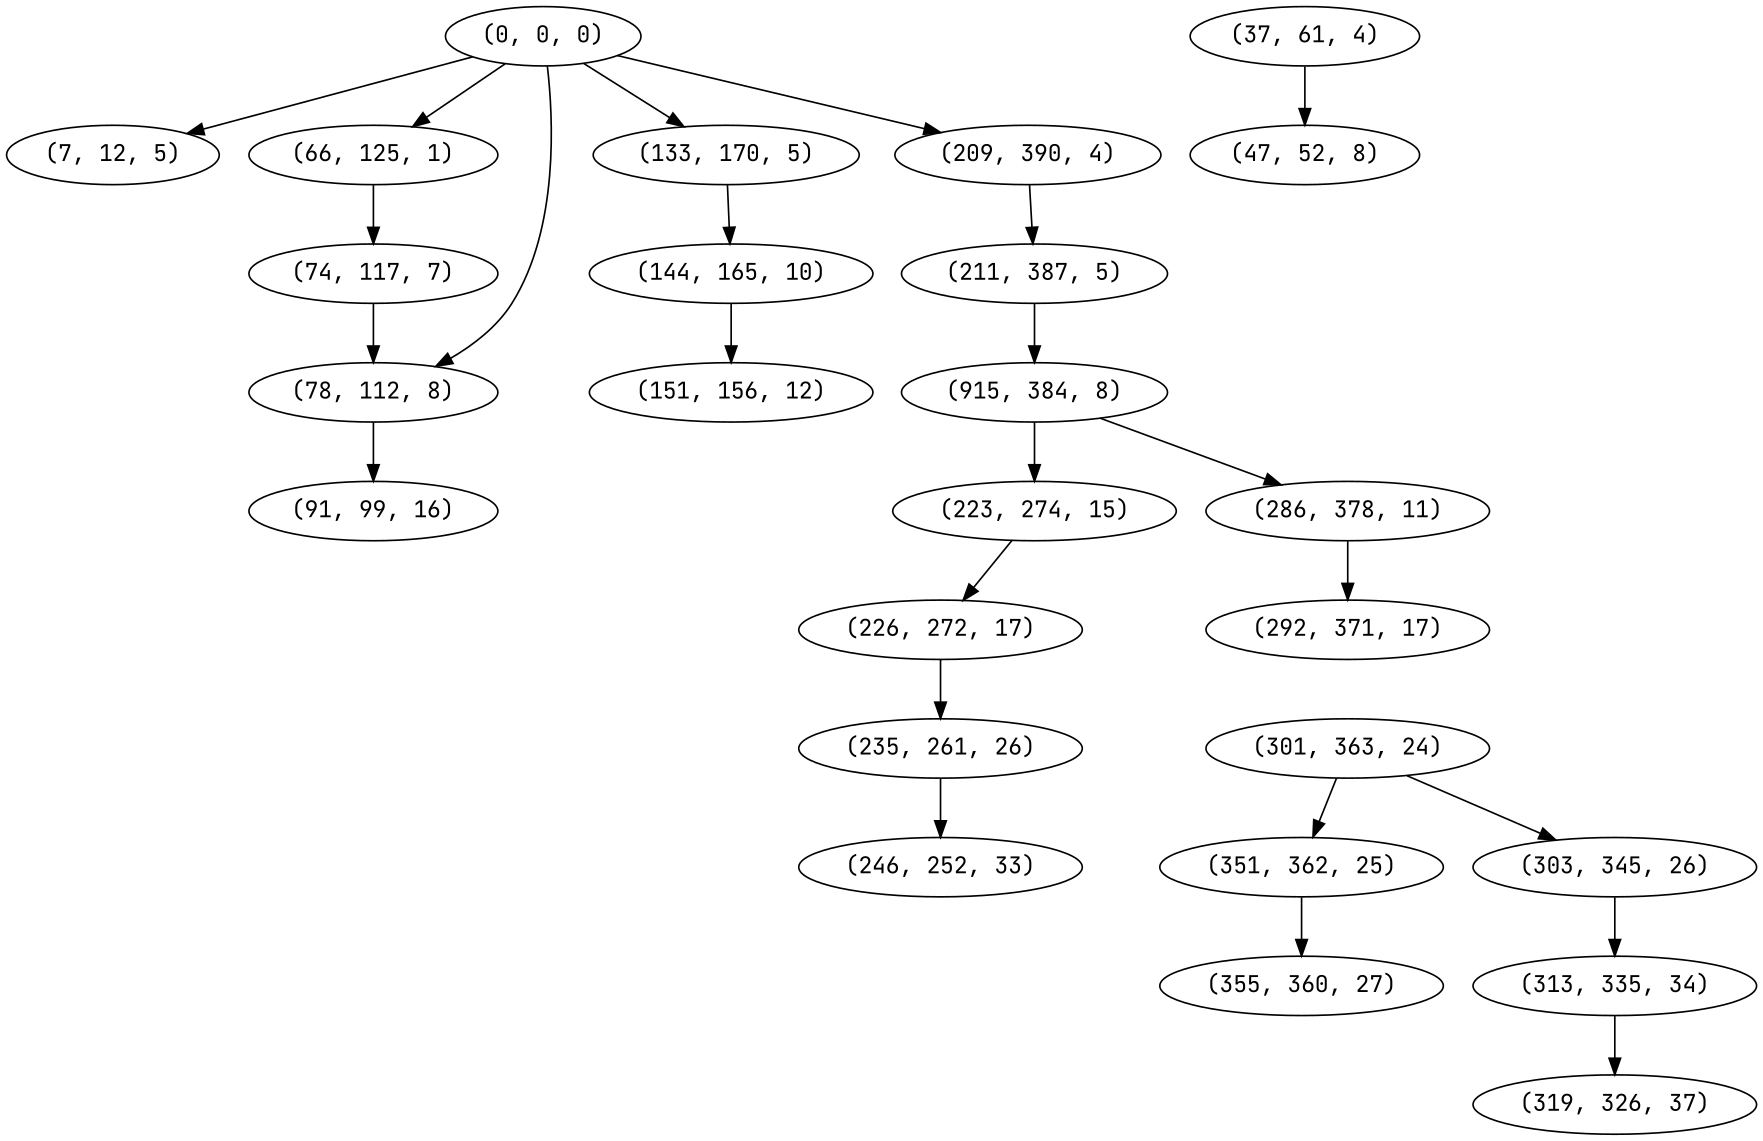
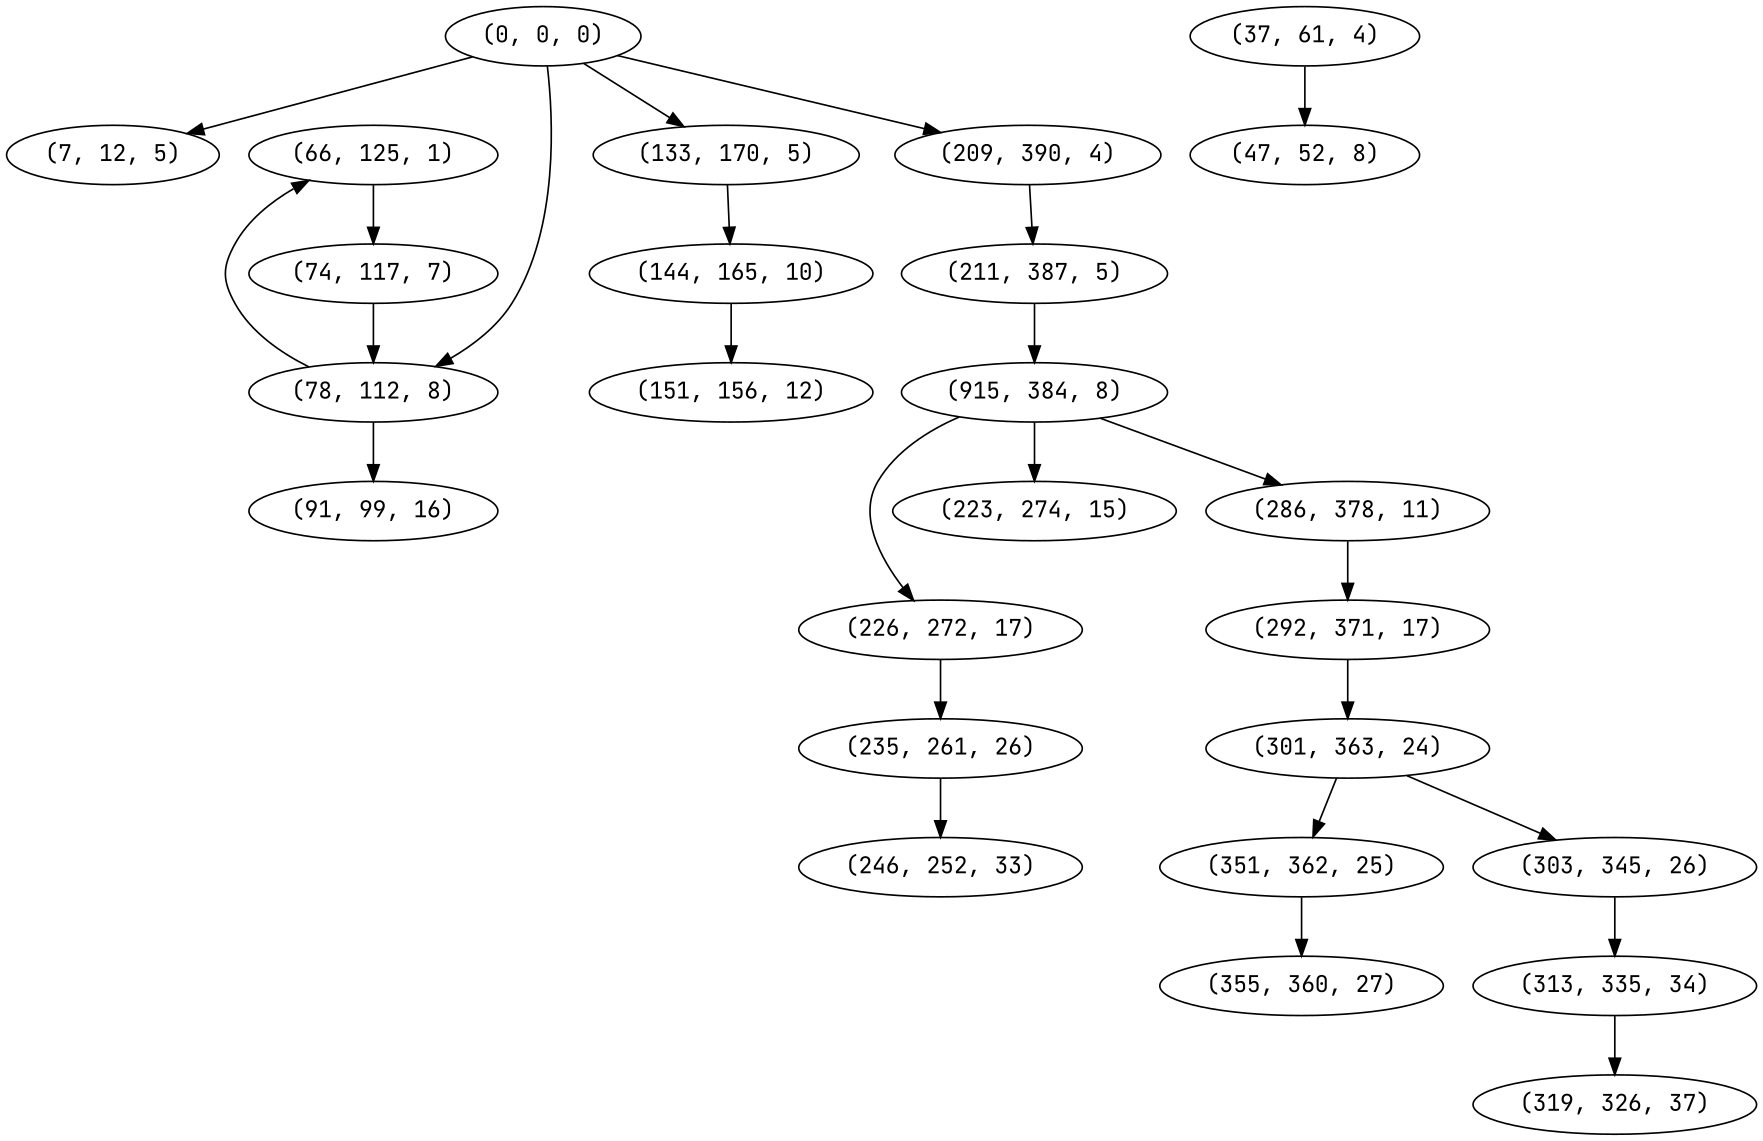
edge "(0, 0, 0)" -> "(66, 125, 1)": now "(78, 112, 8)" -> "(66, 125, 1)"
edge "(223, 274, 15)" -> "(226, 272, 17)": now "(915, 384, 8)" -> "(226, 272, 17)"
edge "(292, 371, 17)" -> "(301, 363, 24)": added
